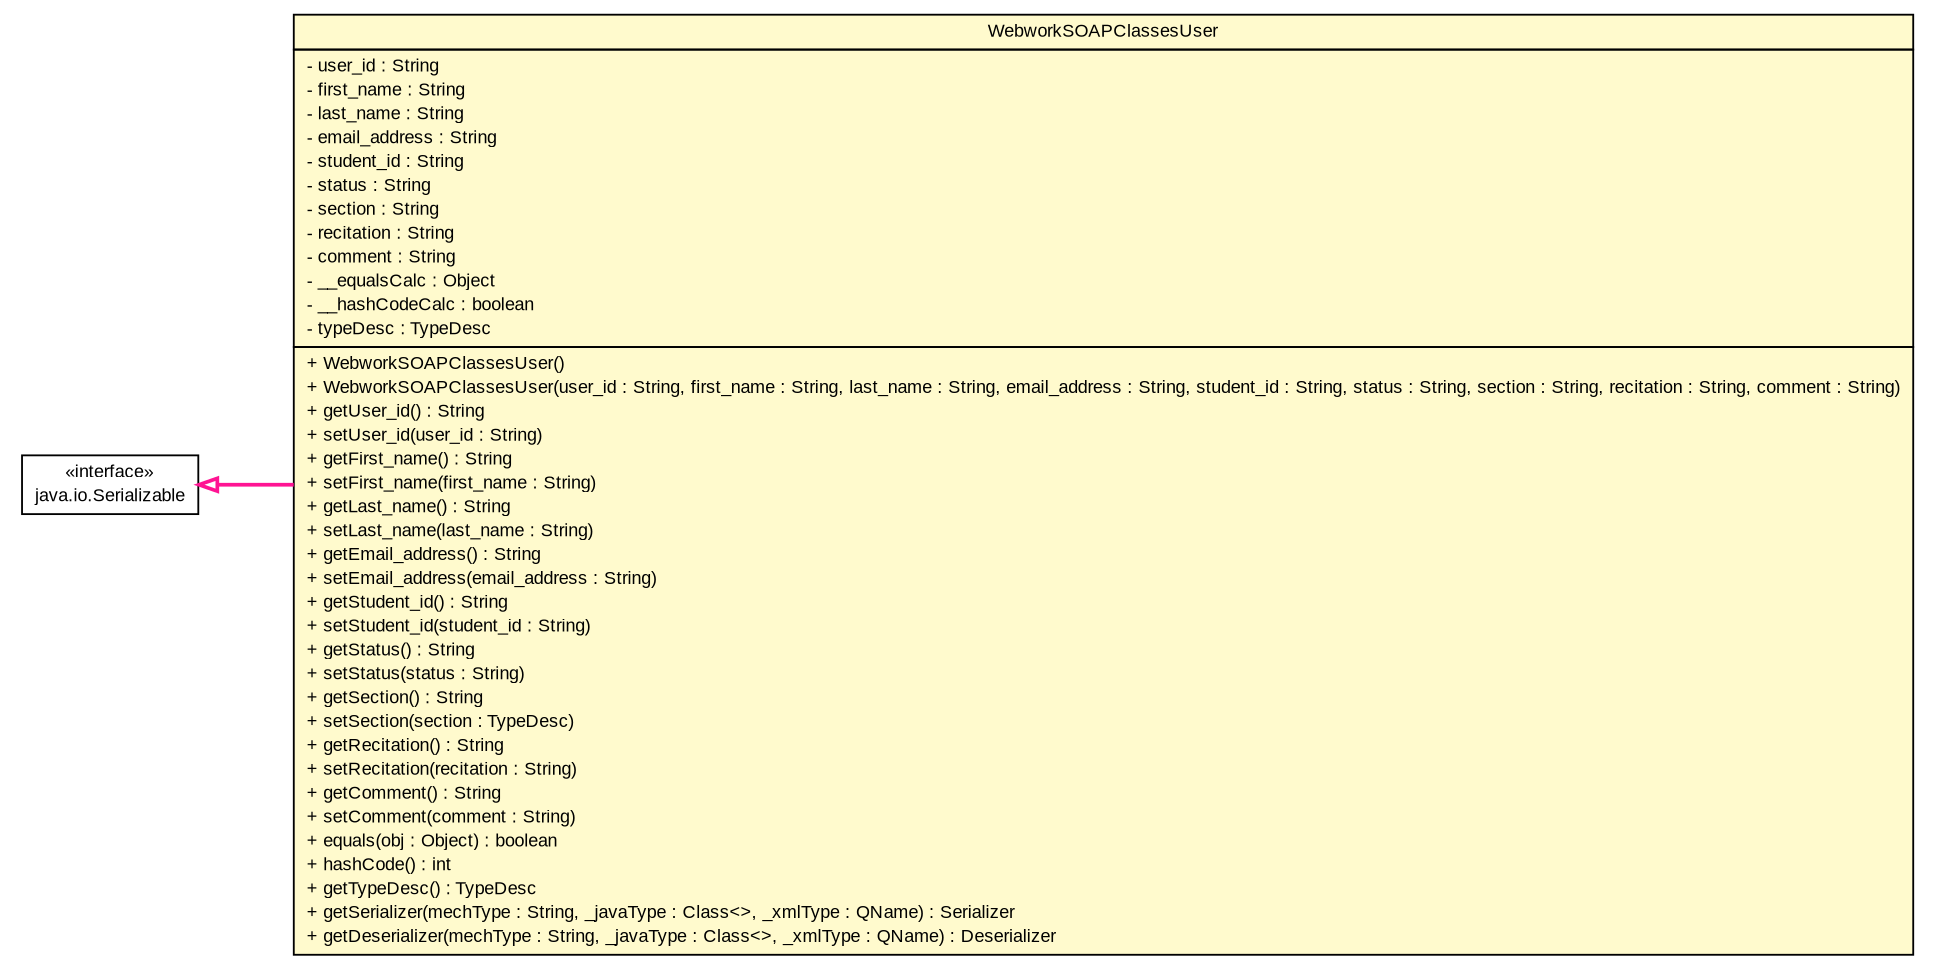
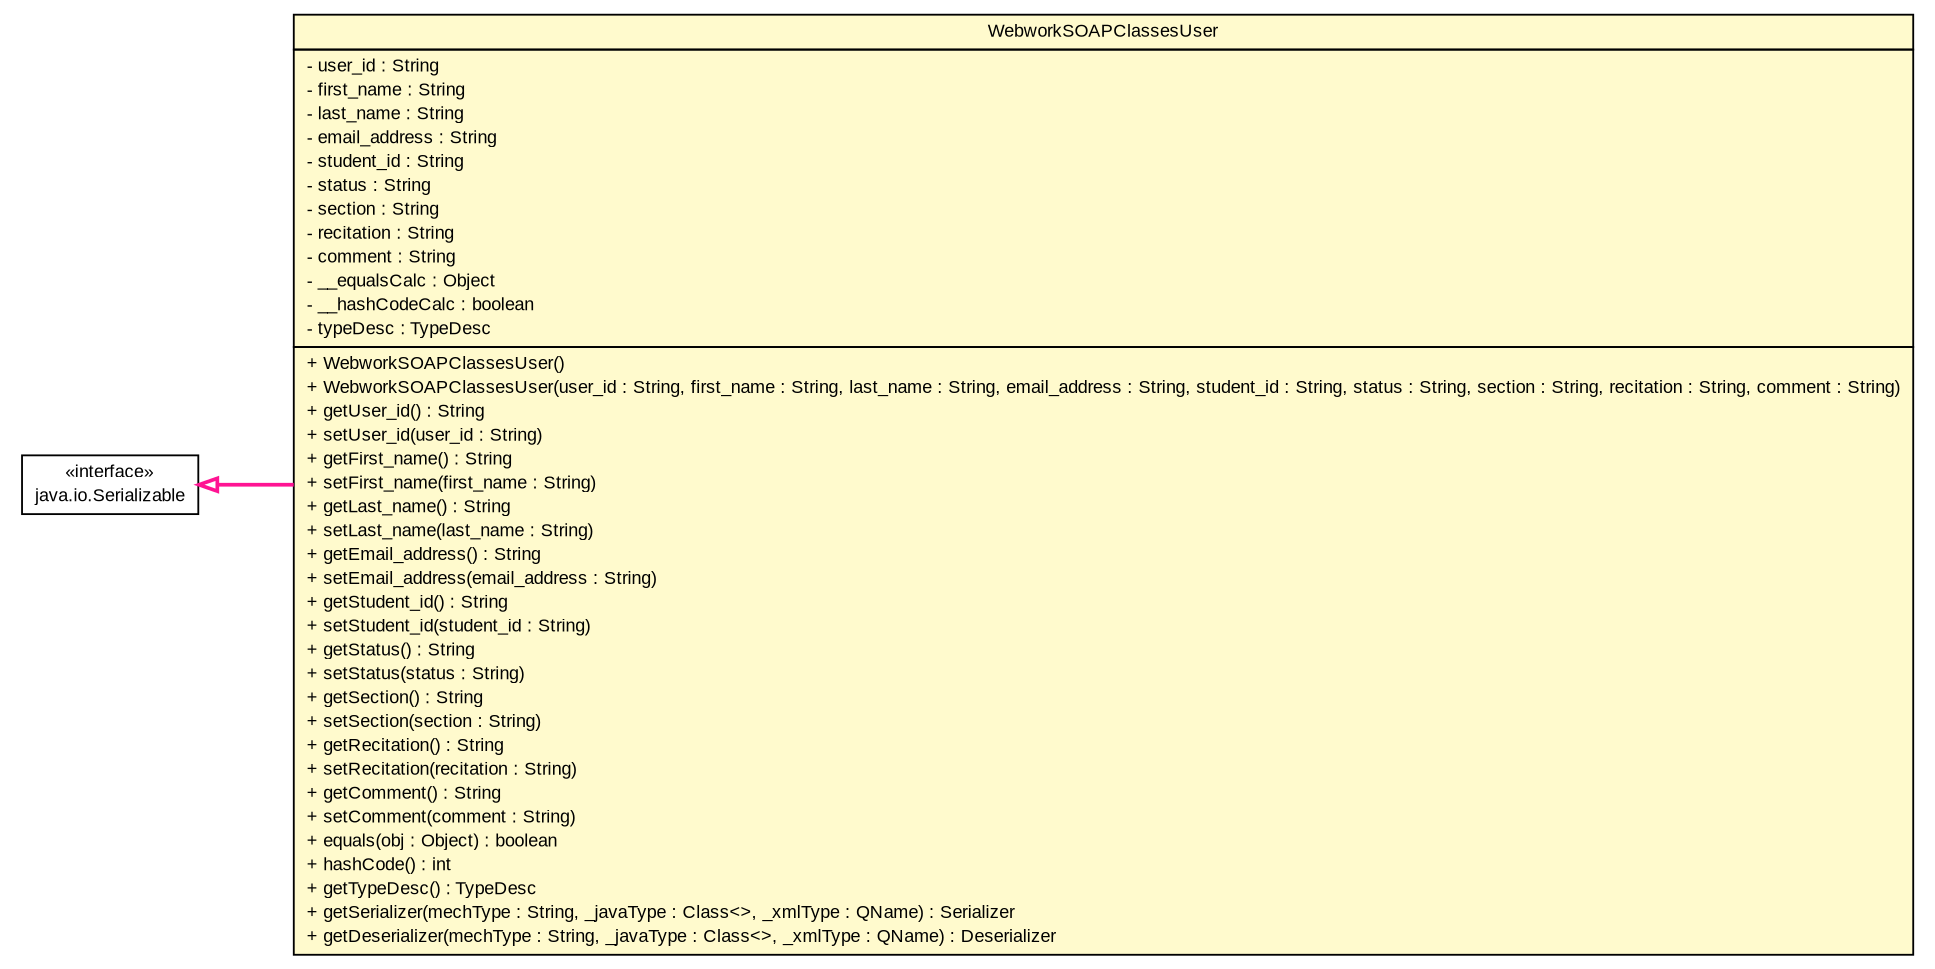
node "WebworkSOAPClassesUser": text "+ setSection(section : TypeDesc)" -> "+ setSection(section : String)"
